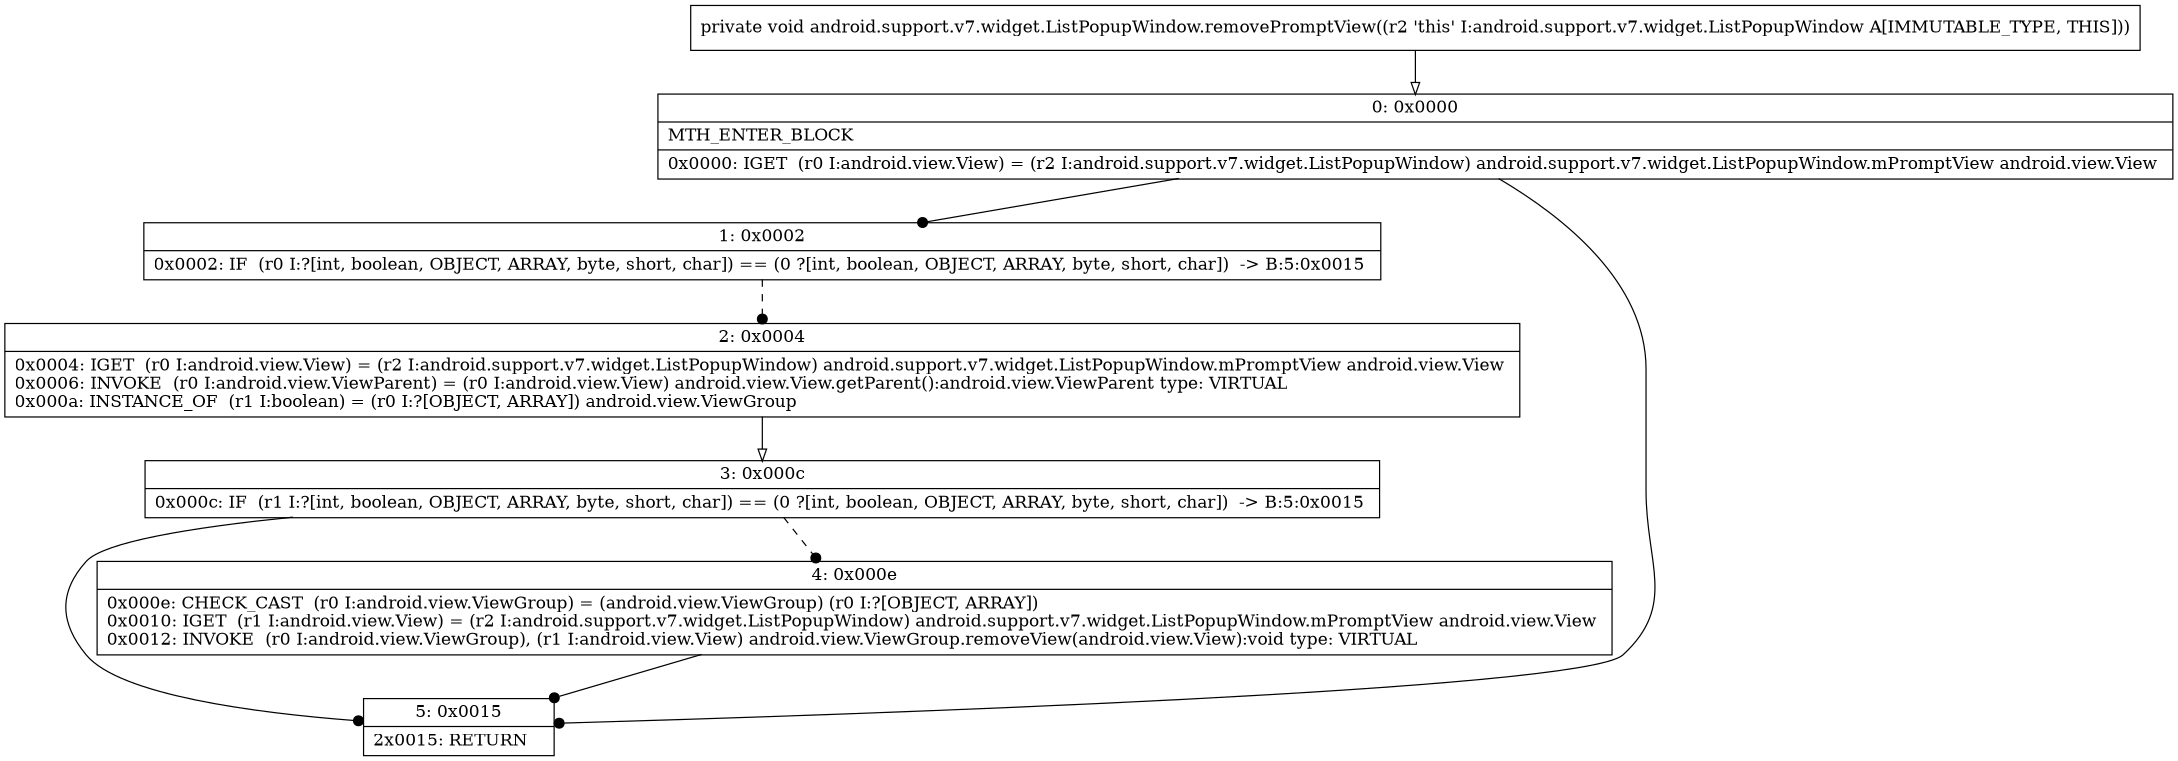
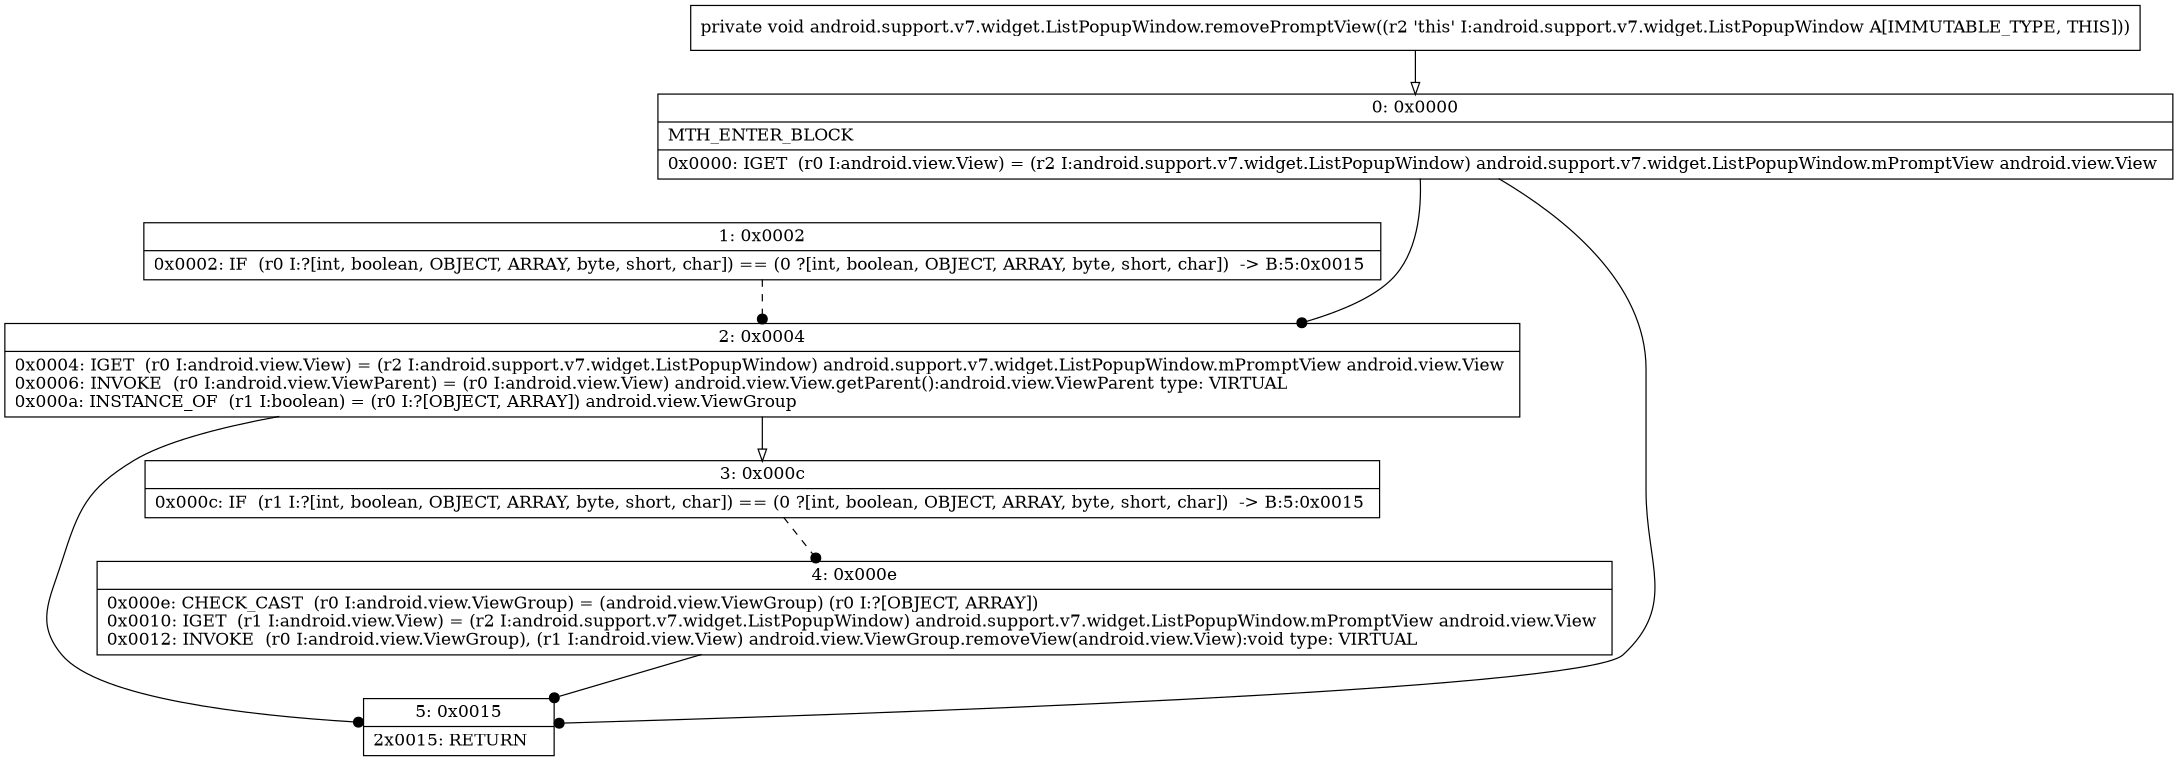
edge "0: 0x0000" -> "1: 0x0002": now "0: 0x0000" -> "2: 0x0004"
edge "3: 0x000c" -> "5: 0x0015": now "2: 0x0004" -> "5: 0x0015"
